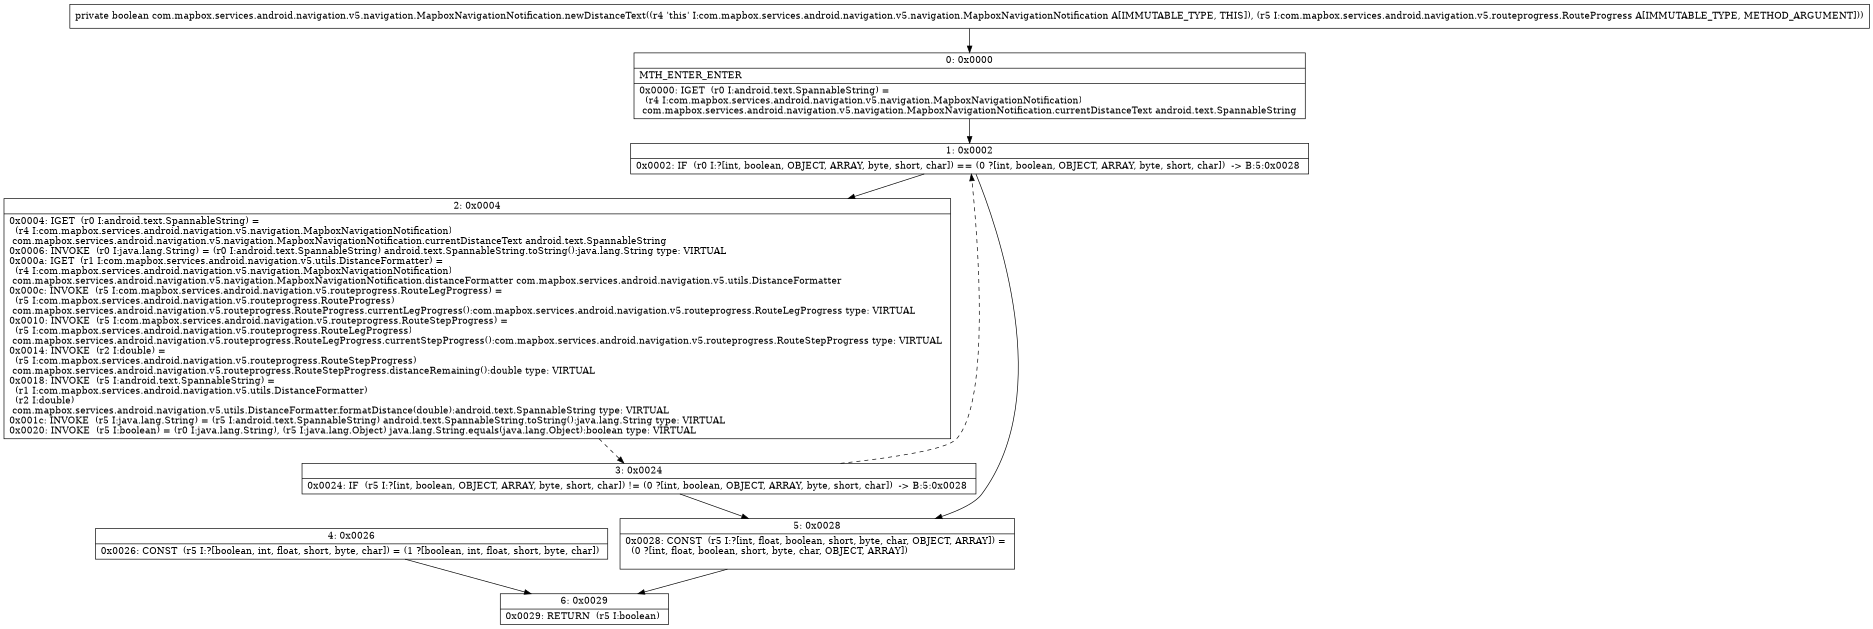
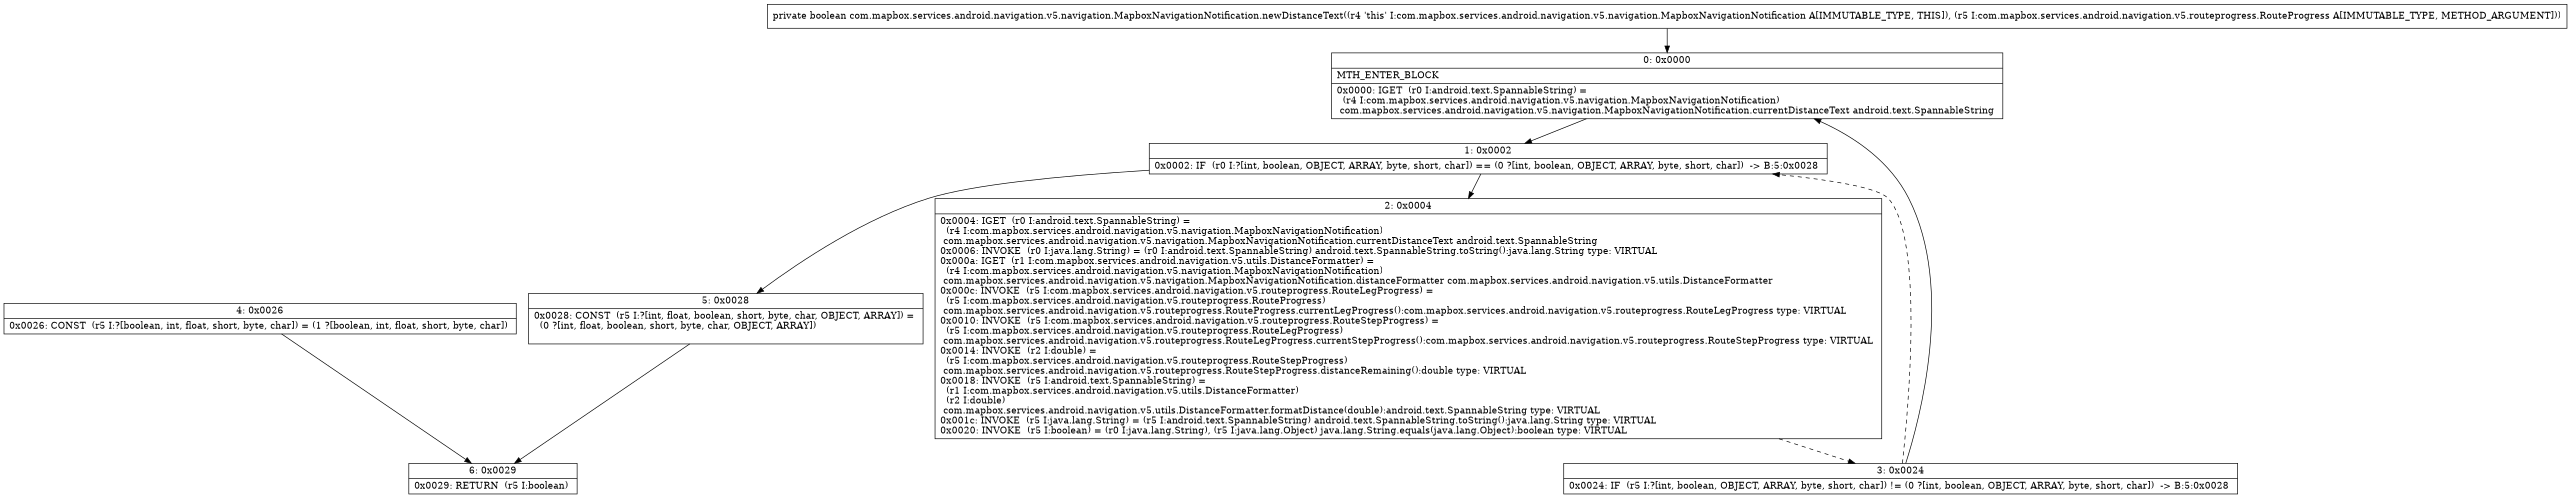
node "0: 0x0000": text "MTH_ENTER_ENTER" -> "MTH_ENTER_BLOCK"
edge "3: 0x0024" -> "5: 0x0028": now "3: 0x0024" -> "0: 0x0000"
